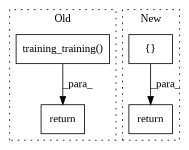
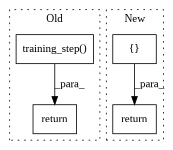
node "training_training()": label "training_training()" -> "training_step()"
